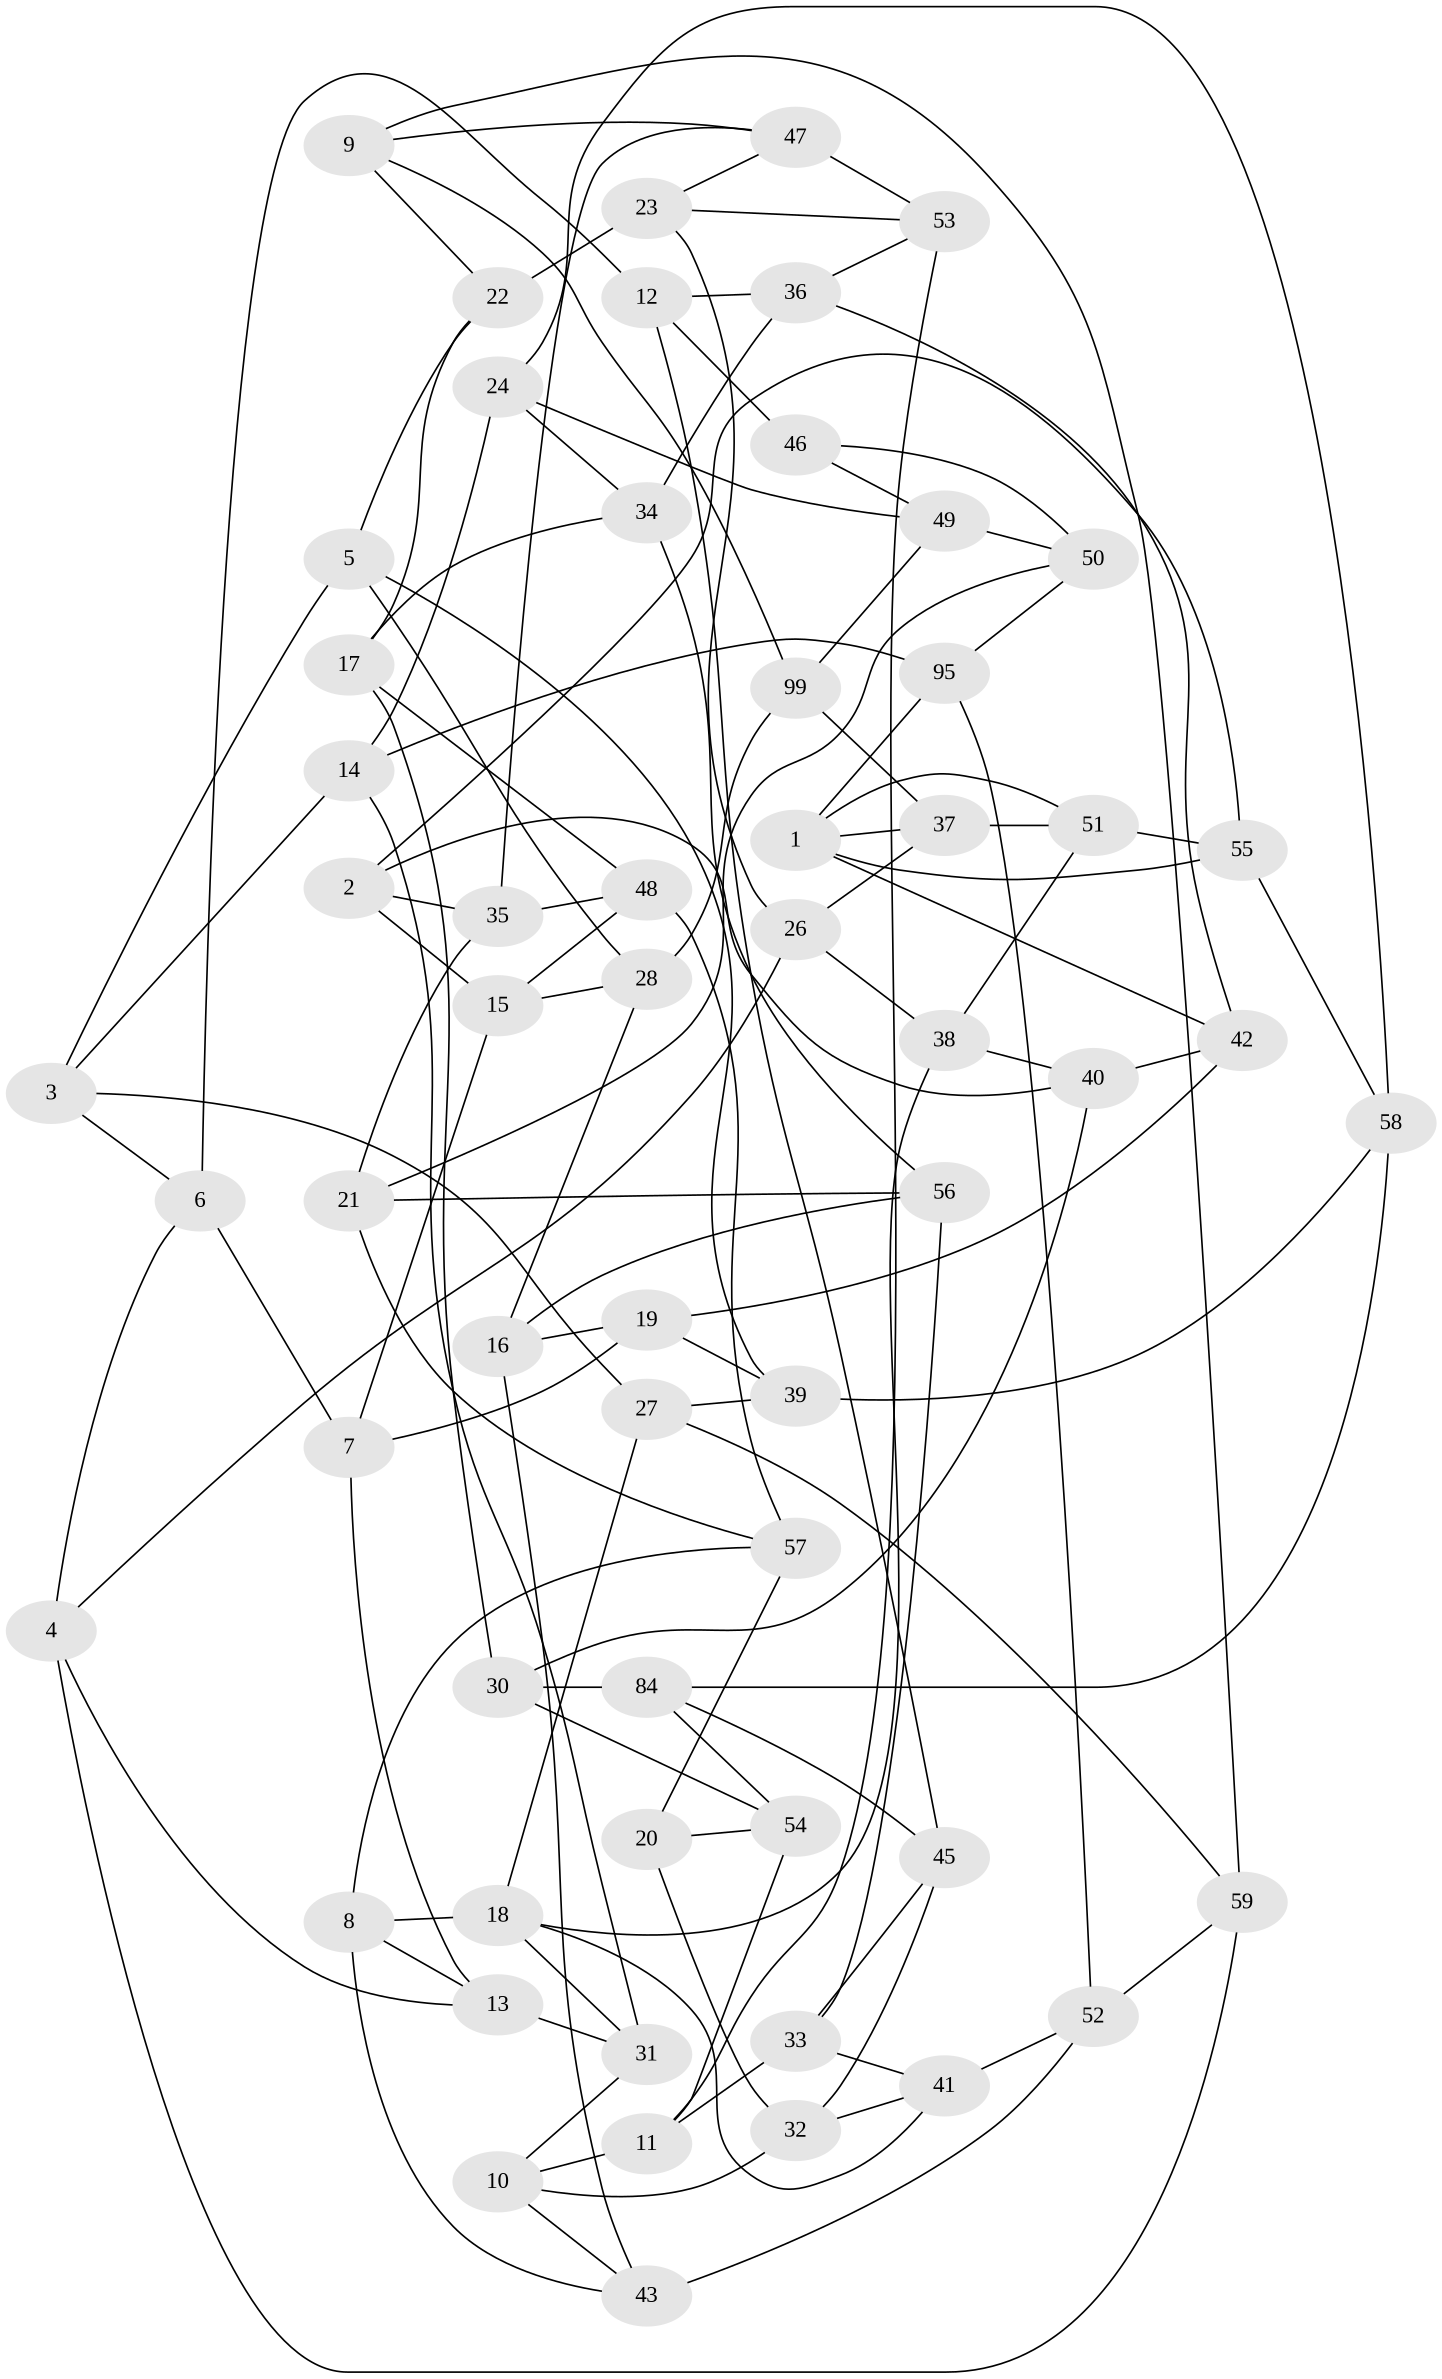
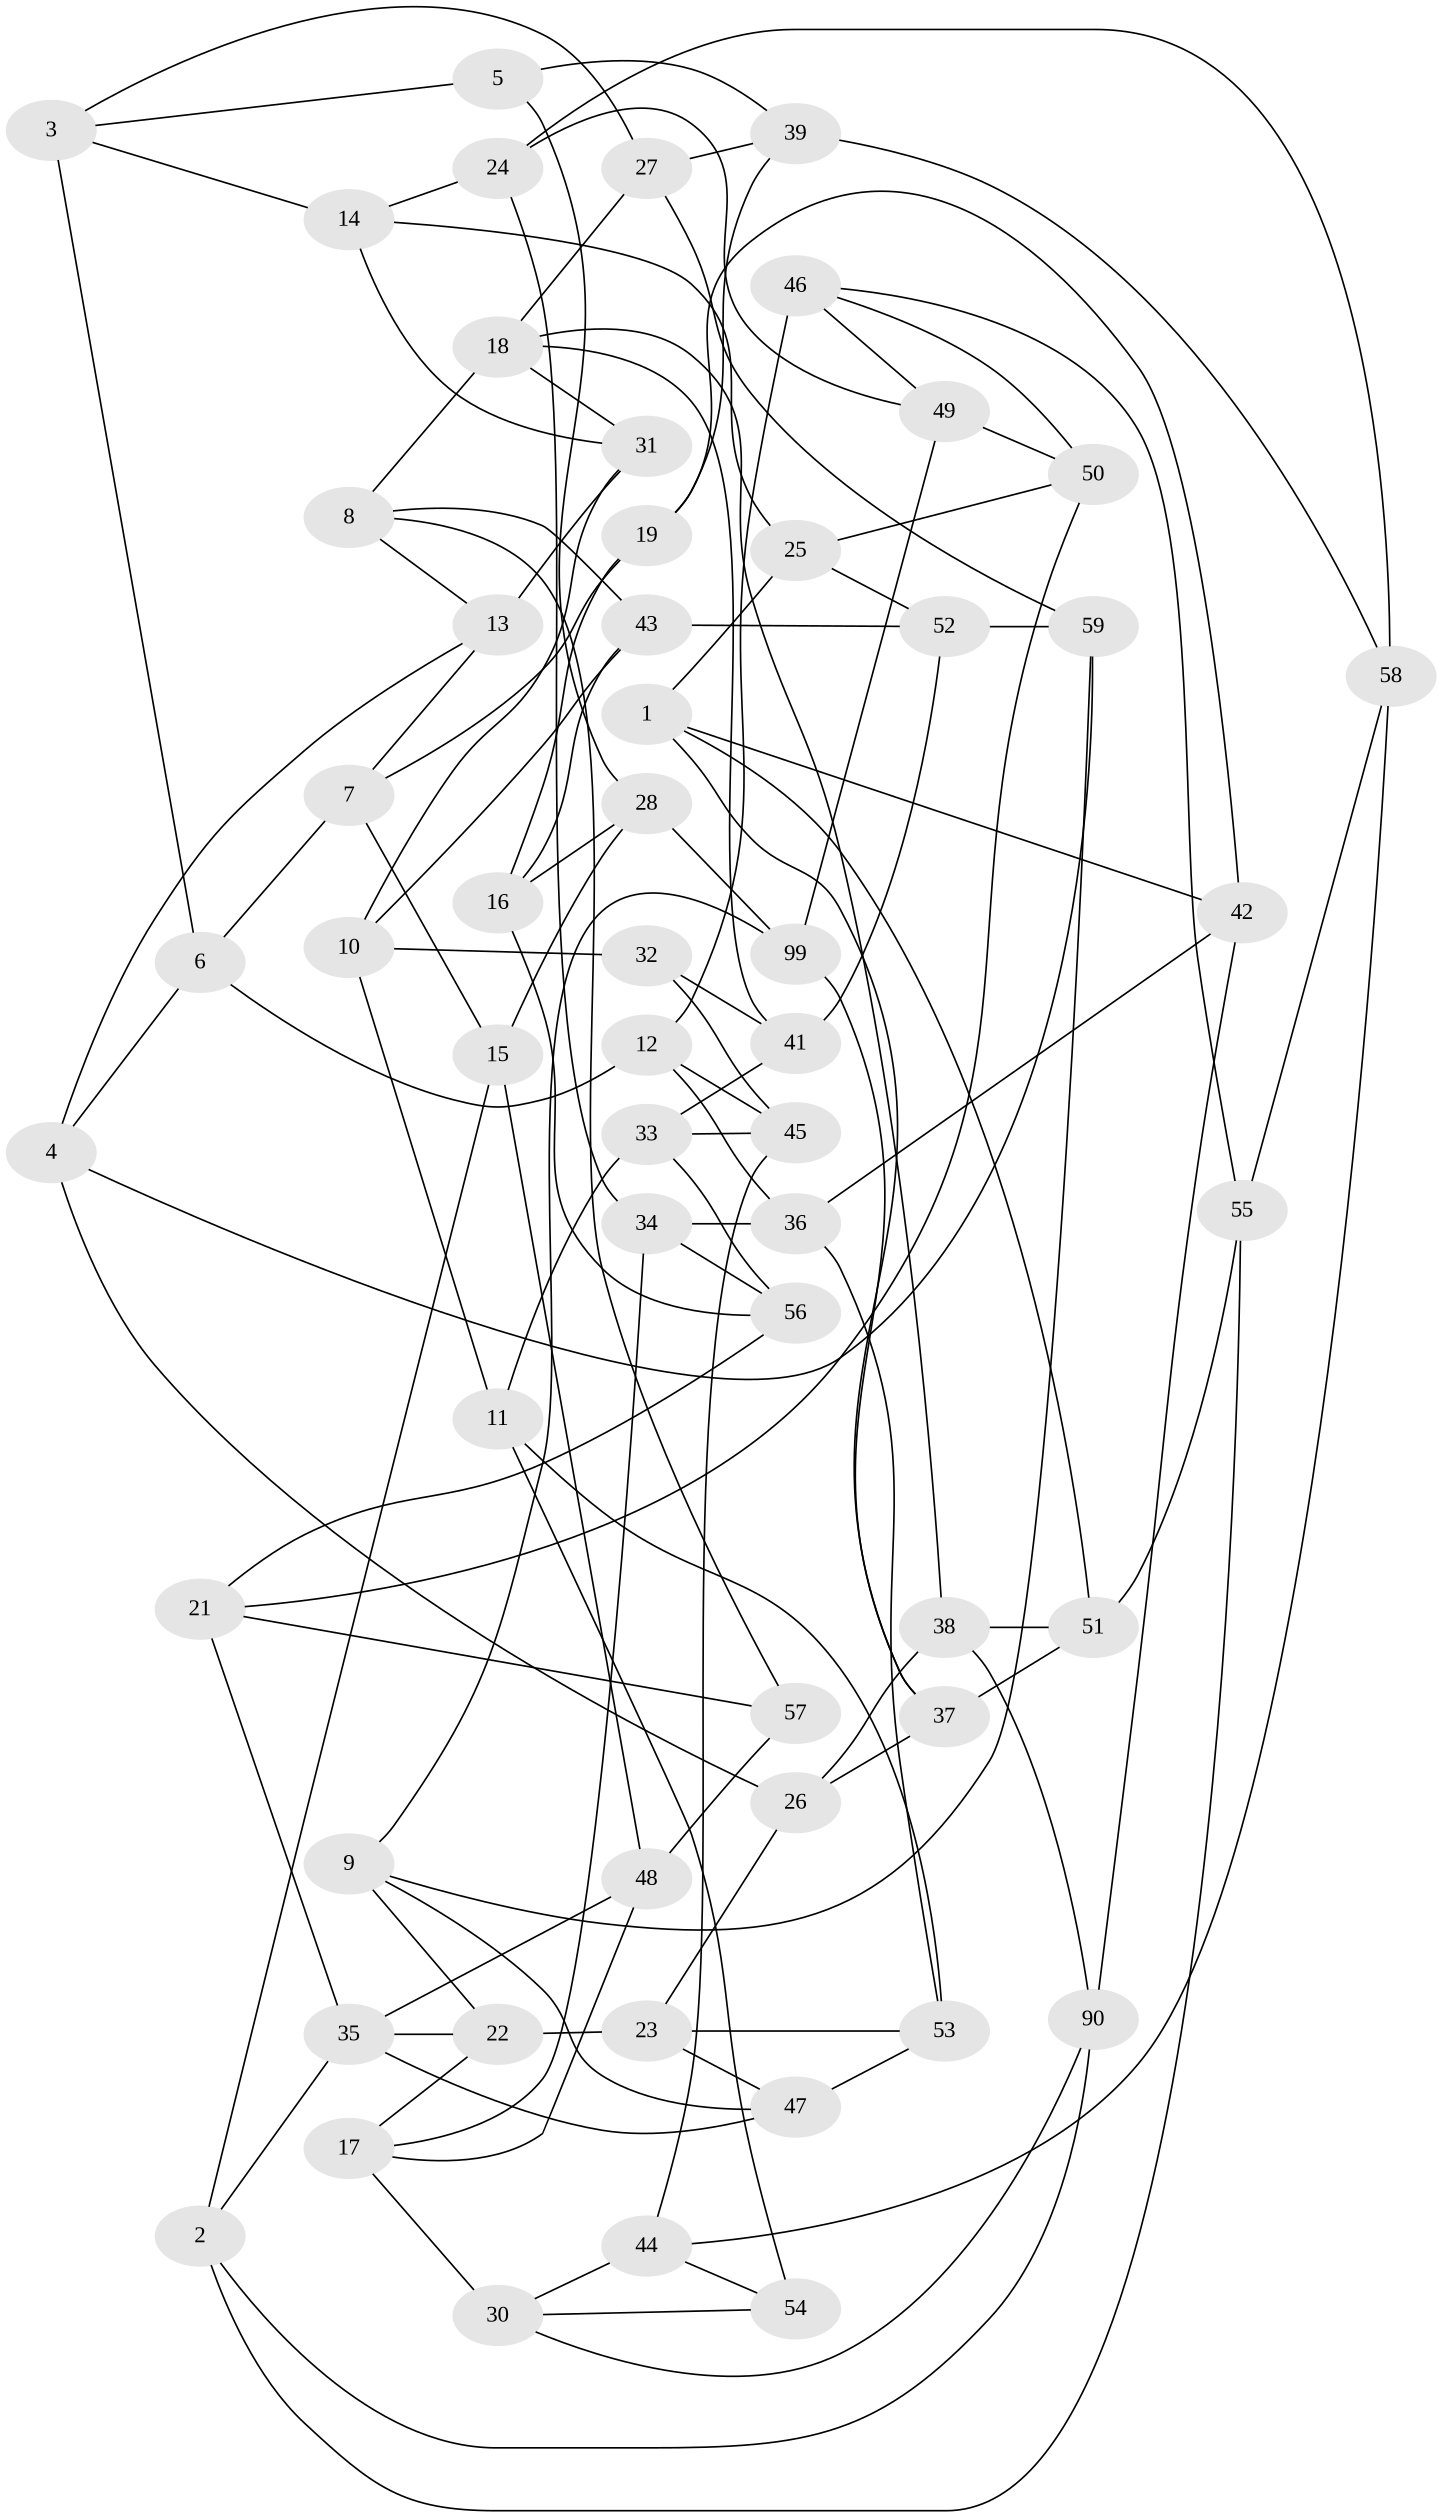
edge "22" -- "5": now "22" -- "35"
node "95": label "95" -> "25"
edge "1" -- "55": now "46" -- "55"
node "40": label "40" -> "90"
node "84": label "84" -> "44"
node "20": removed
